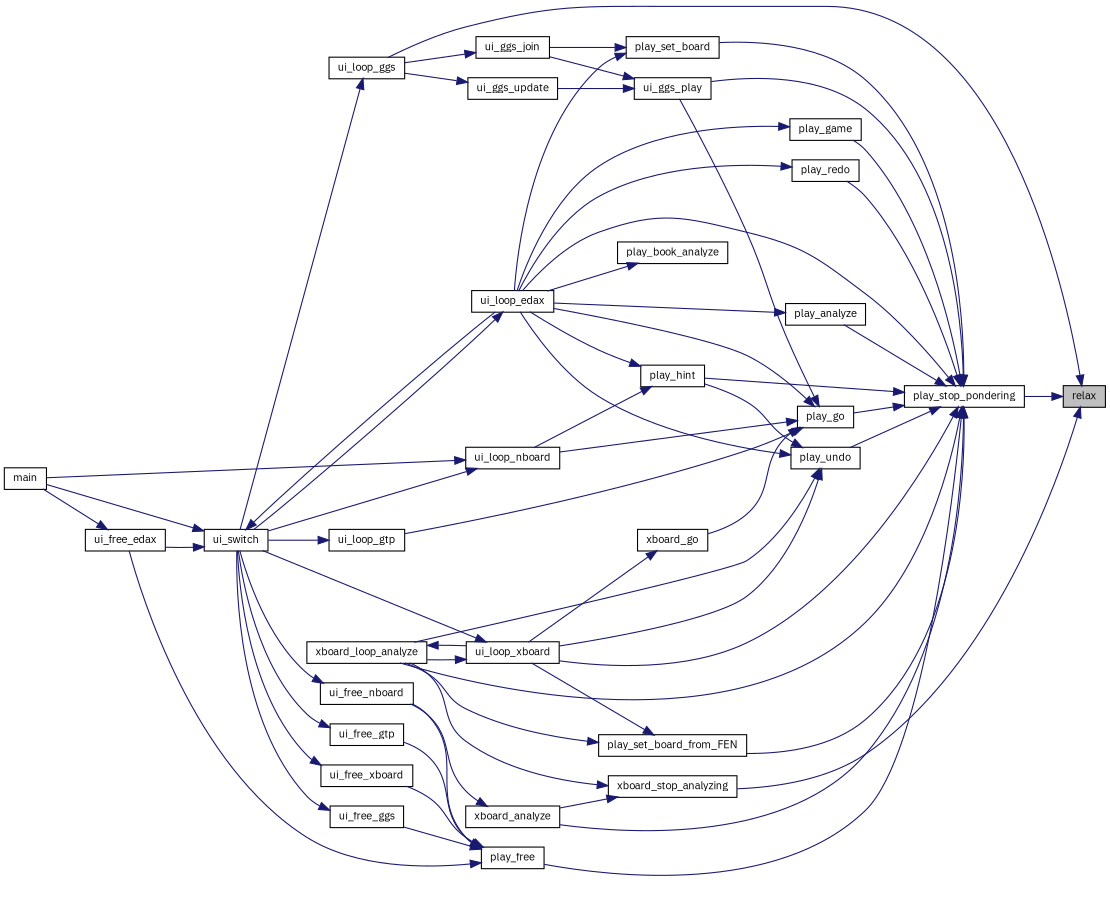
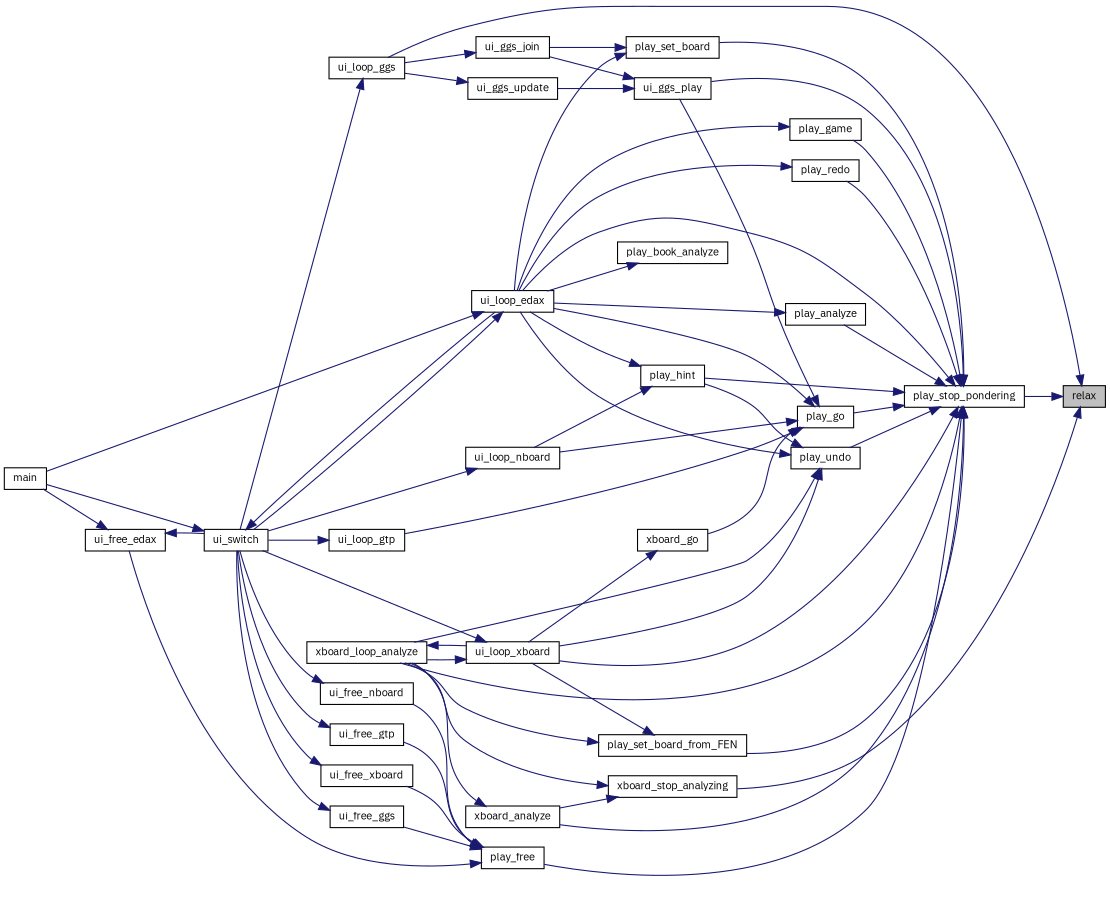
edge "main" -> "ui_loop_nboard": now "main" -> "ui_loop_edax"
edge "ui_free_edax" -> "ui_switch": reversed
edge "ui_free_nboard" -> "xboard_analyze": now "xboard_loop_analyze" -> "xboard_analyze"
